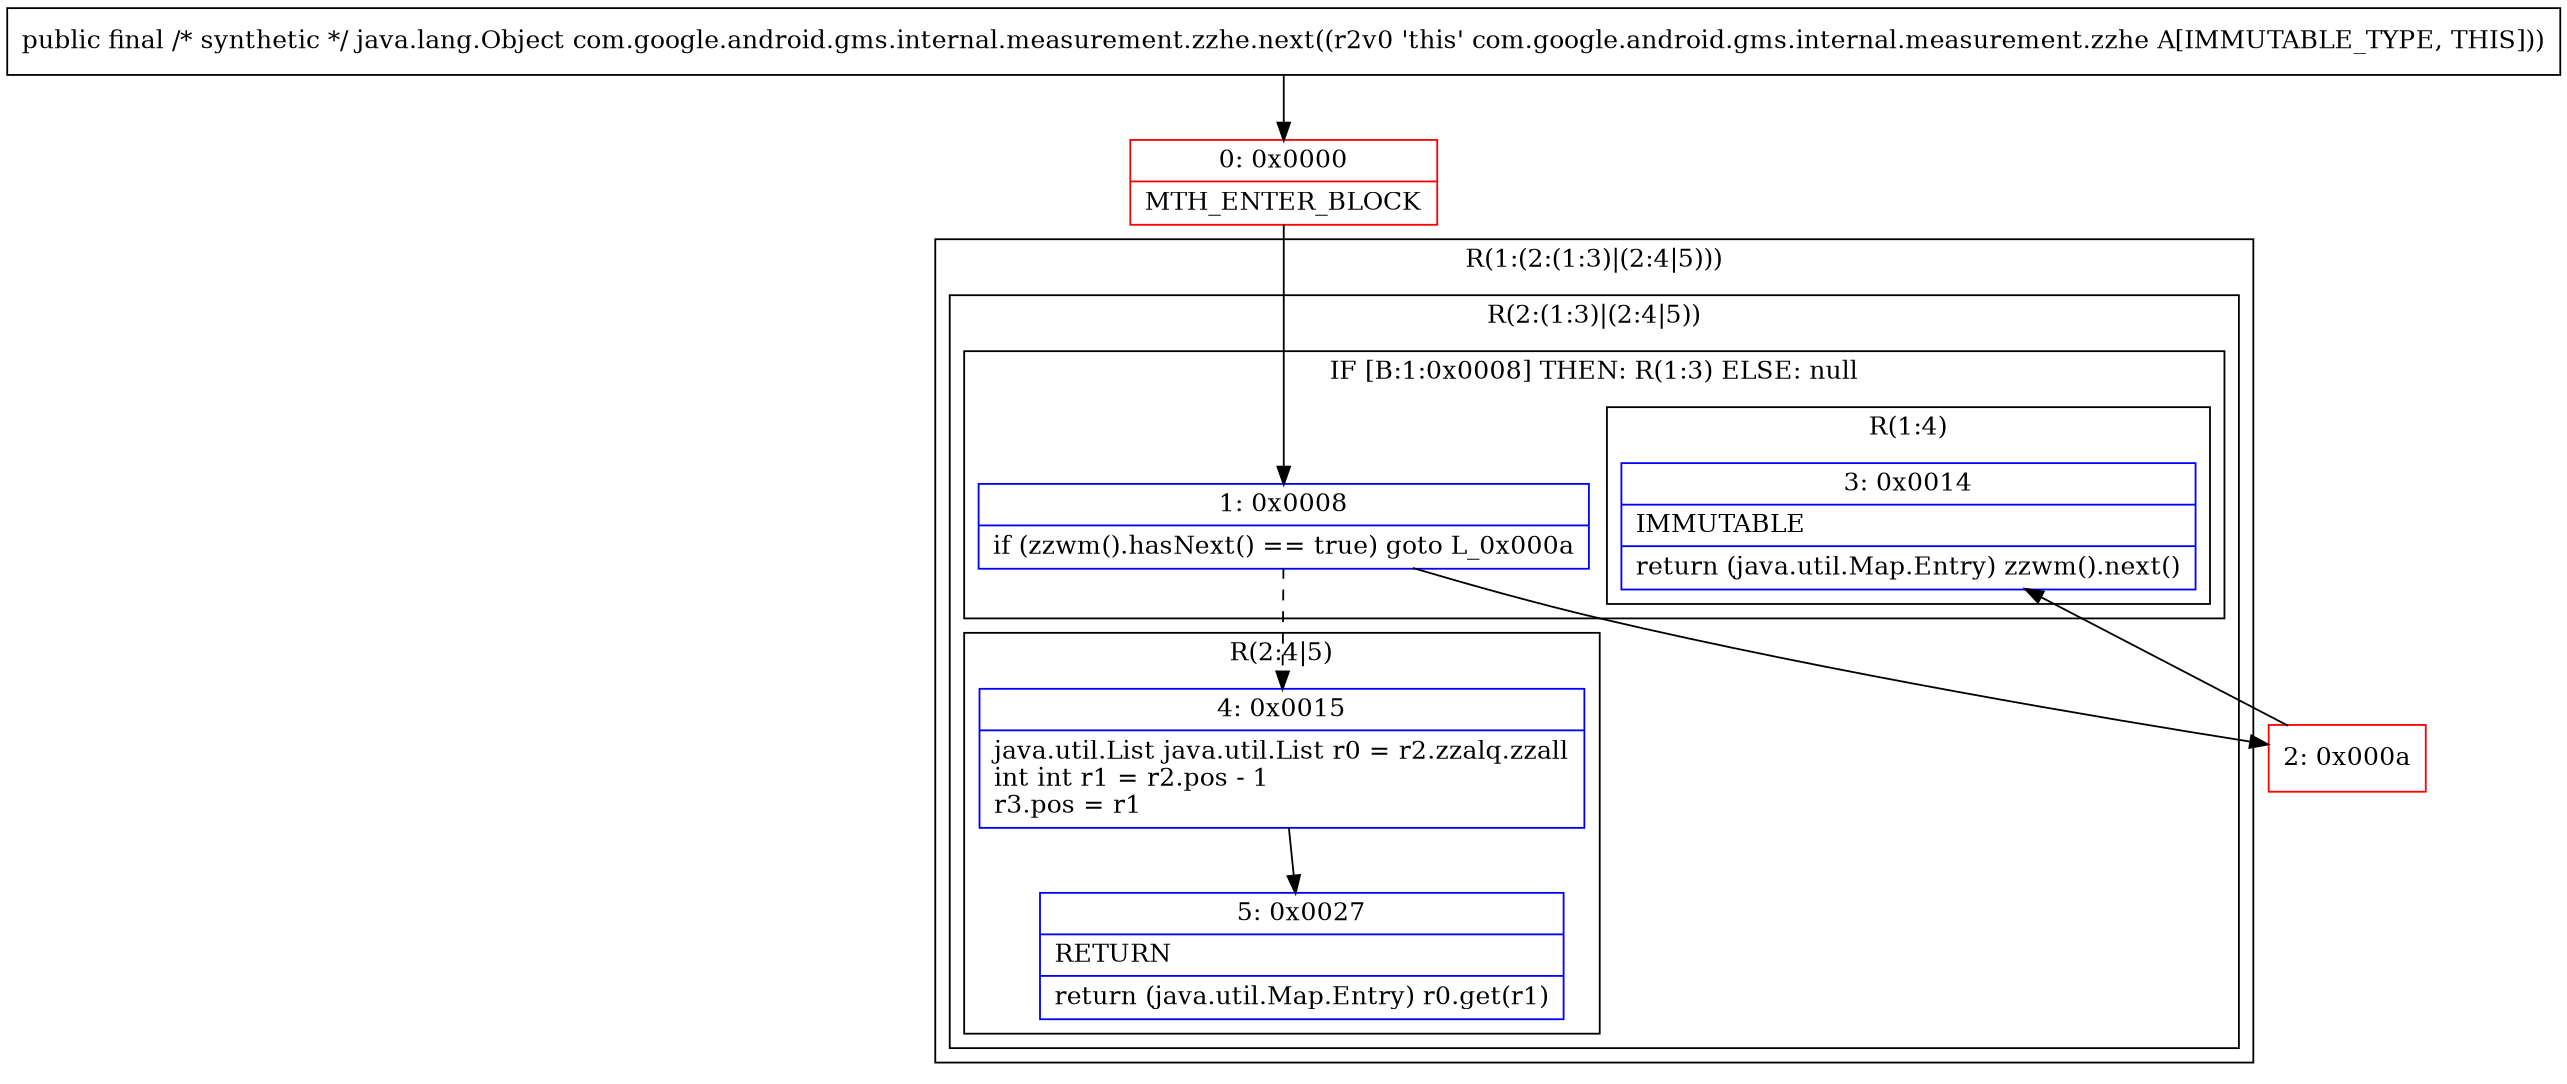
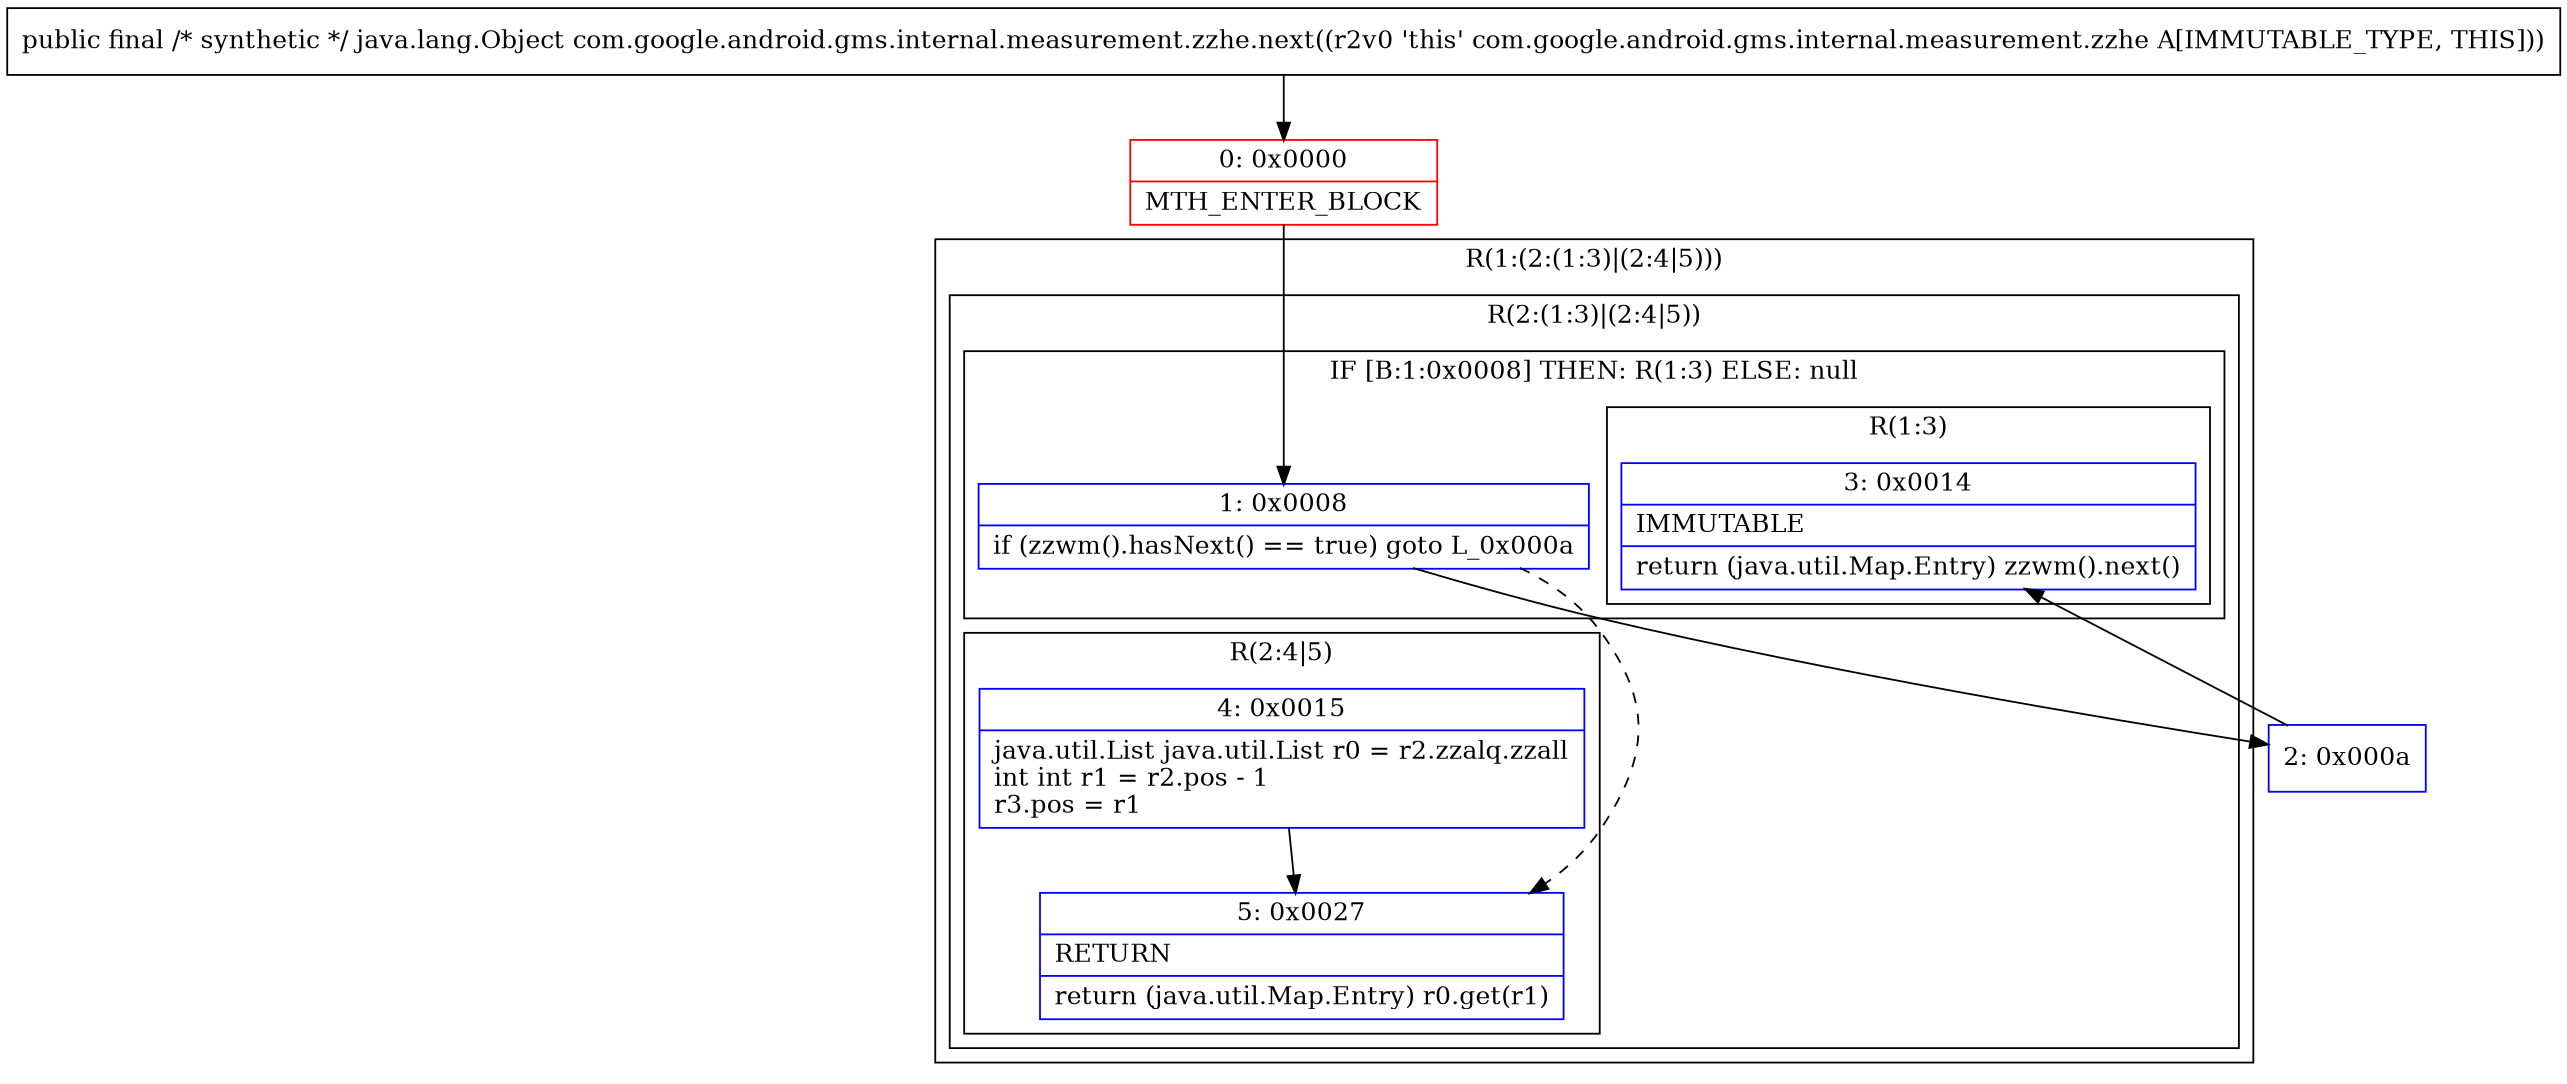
cluster "R(1:4)": label "R(1:4)" -> "R(1:3)"
edge "1: 0x0008" -> "4: 0x0015": now "1: 0x0008" -> "5: 0x0027"
node "2: 0x000a": color red -> blue
